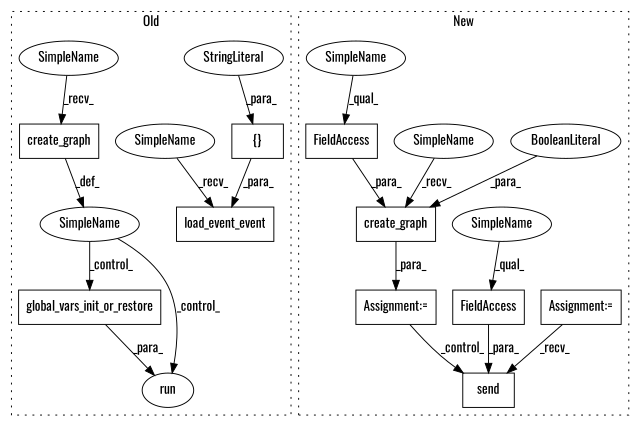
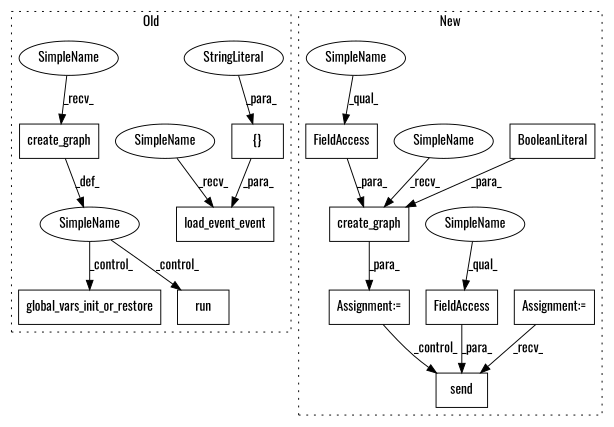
node "BooleanLiteral": shape ellipse -> box
edge "global_vars_init_or_restore" -> "run": removed, label "_para_"
node "run": shape ellipse -> box
